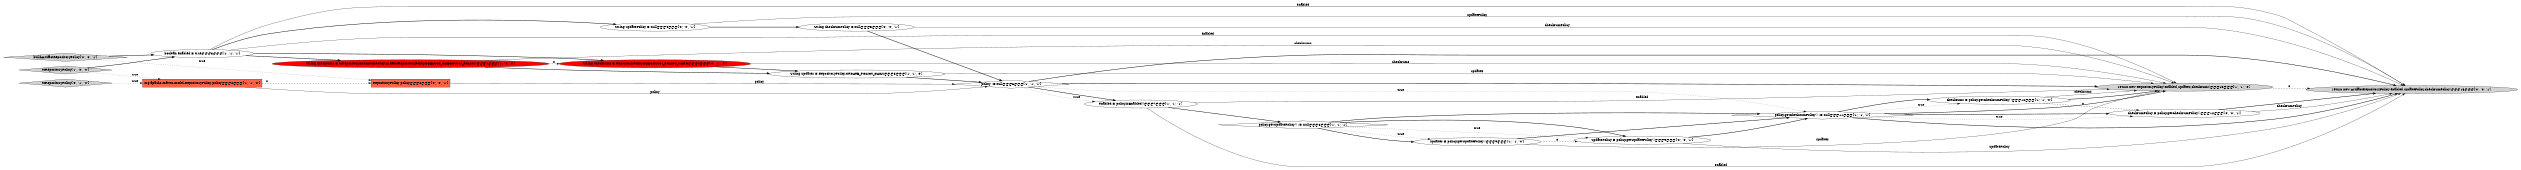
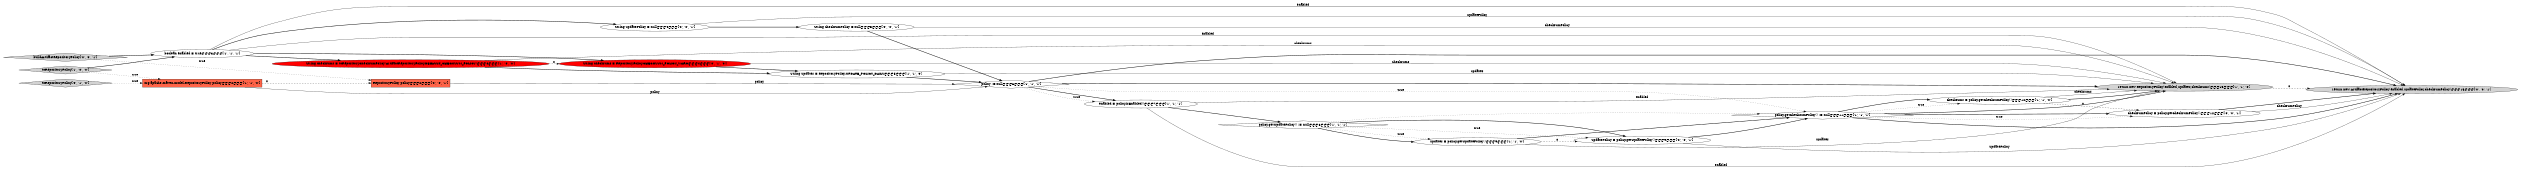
edge "policy.getUpdatePolicy() != null@@@8@@@['1', '1', '1']" -> "policy.getChecksumPolicy() != null@@@11@@@['1', '1', '1']": style bold -> dotted
